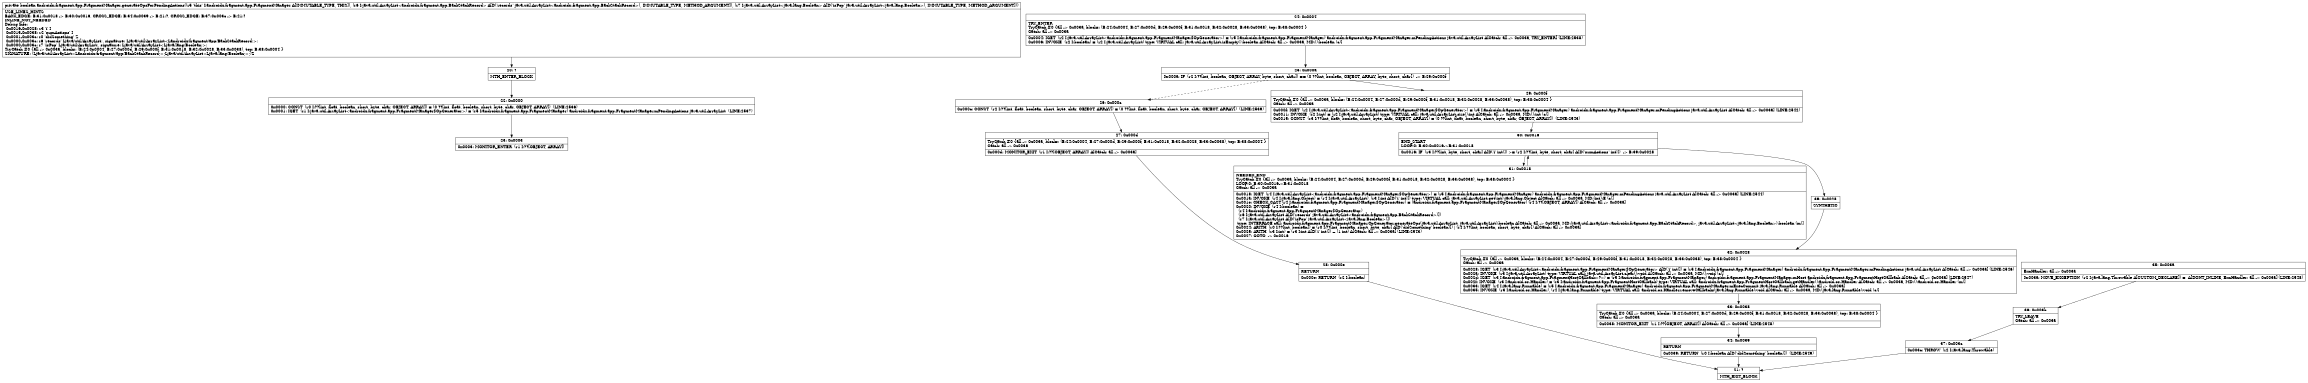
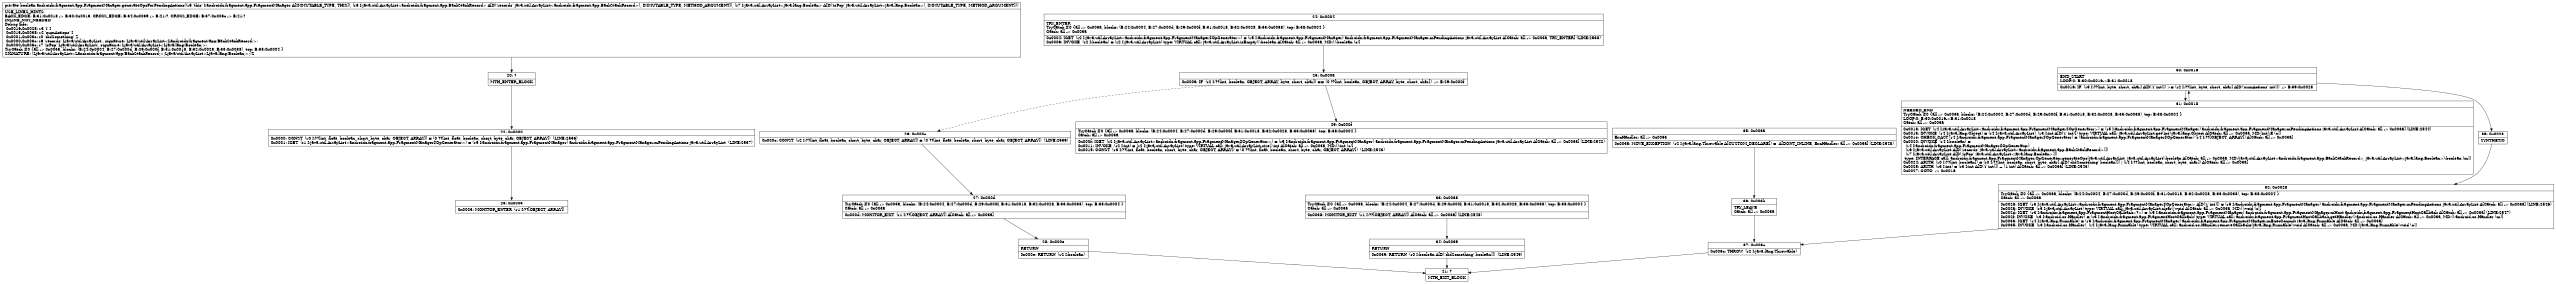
edge "29: 0x000f" -> "30: 0x0016": removed
edge "32: 0x0028" -> "33: 0x0038": now "32: 0x0028" -> "37: 0x003c"
